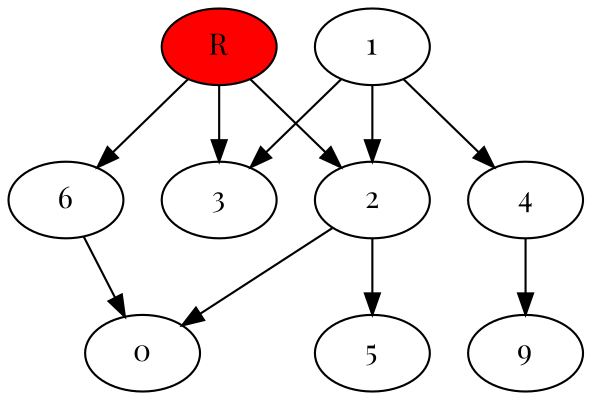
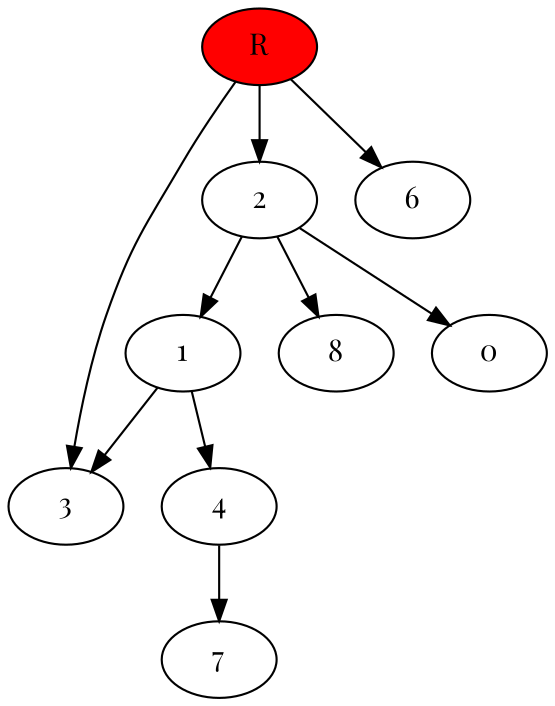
edge "1" -> "2": reversed
edge "6" -> "0": removed
node "5": label "5" -> "8"
node "9": label "9" -> "7"
